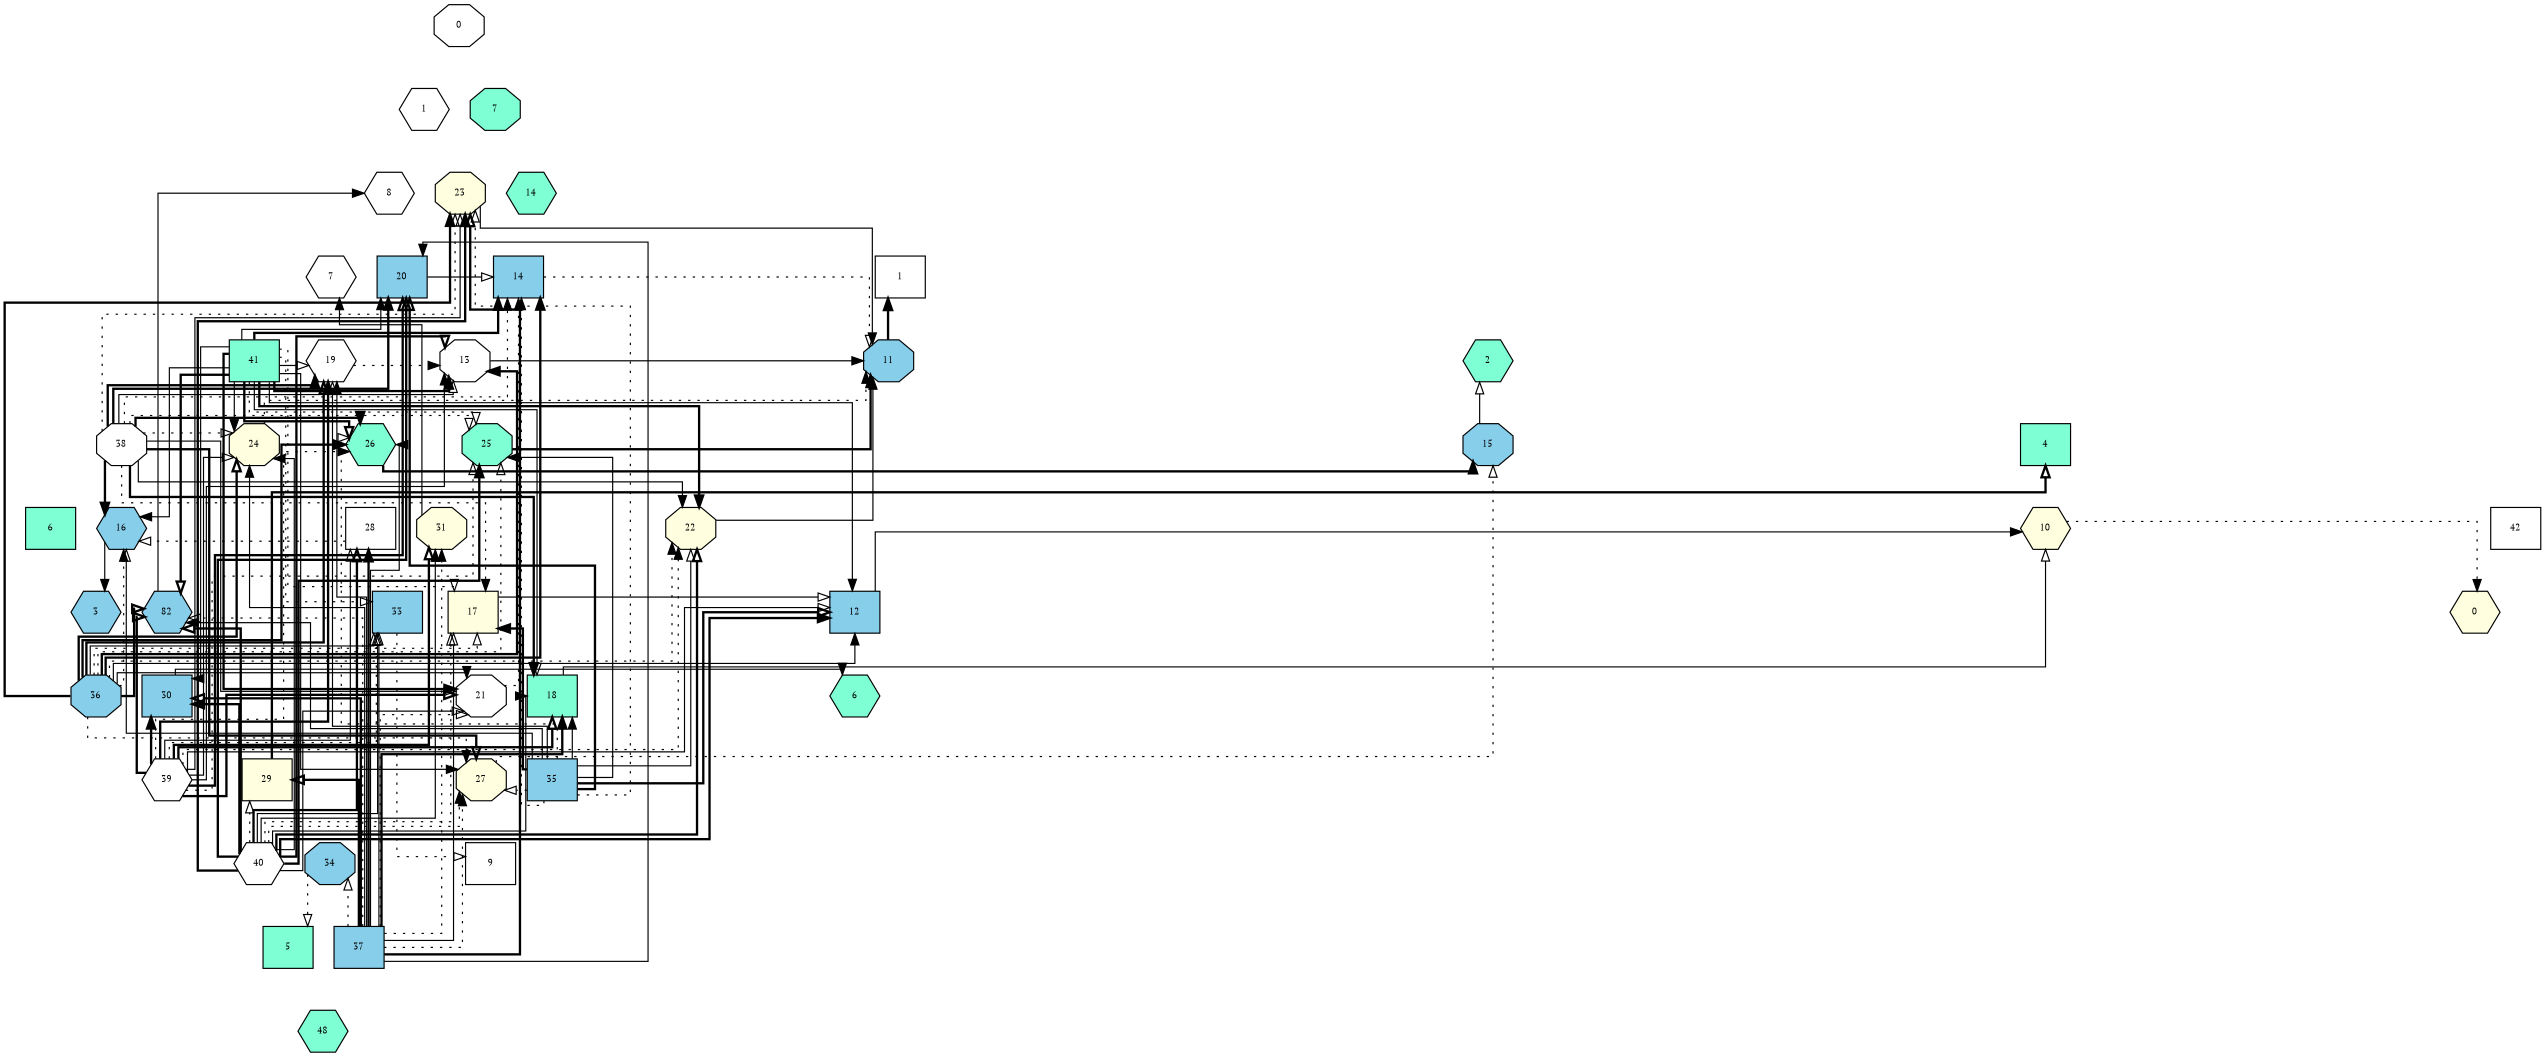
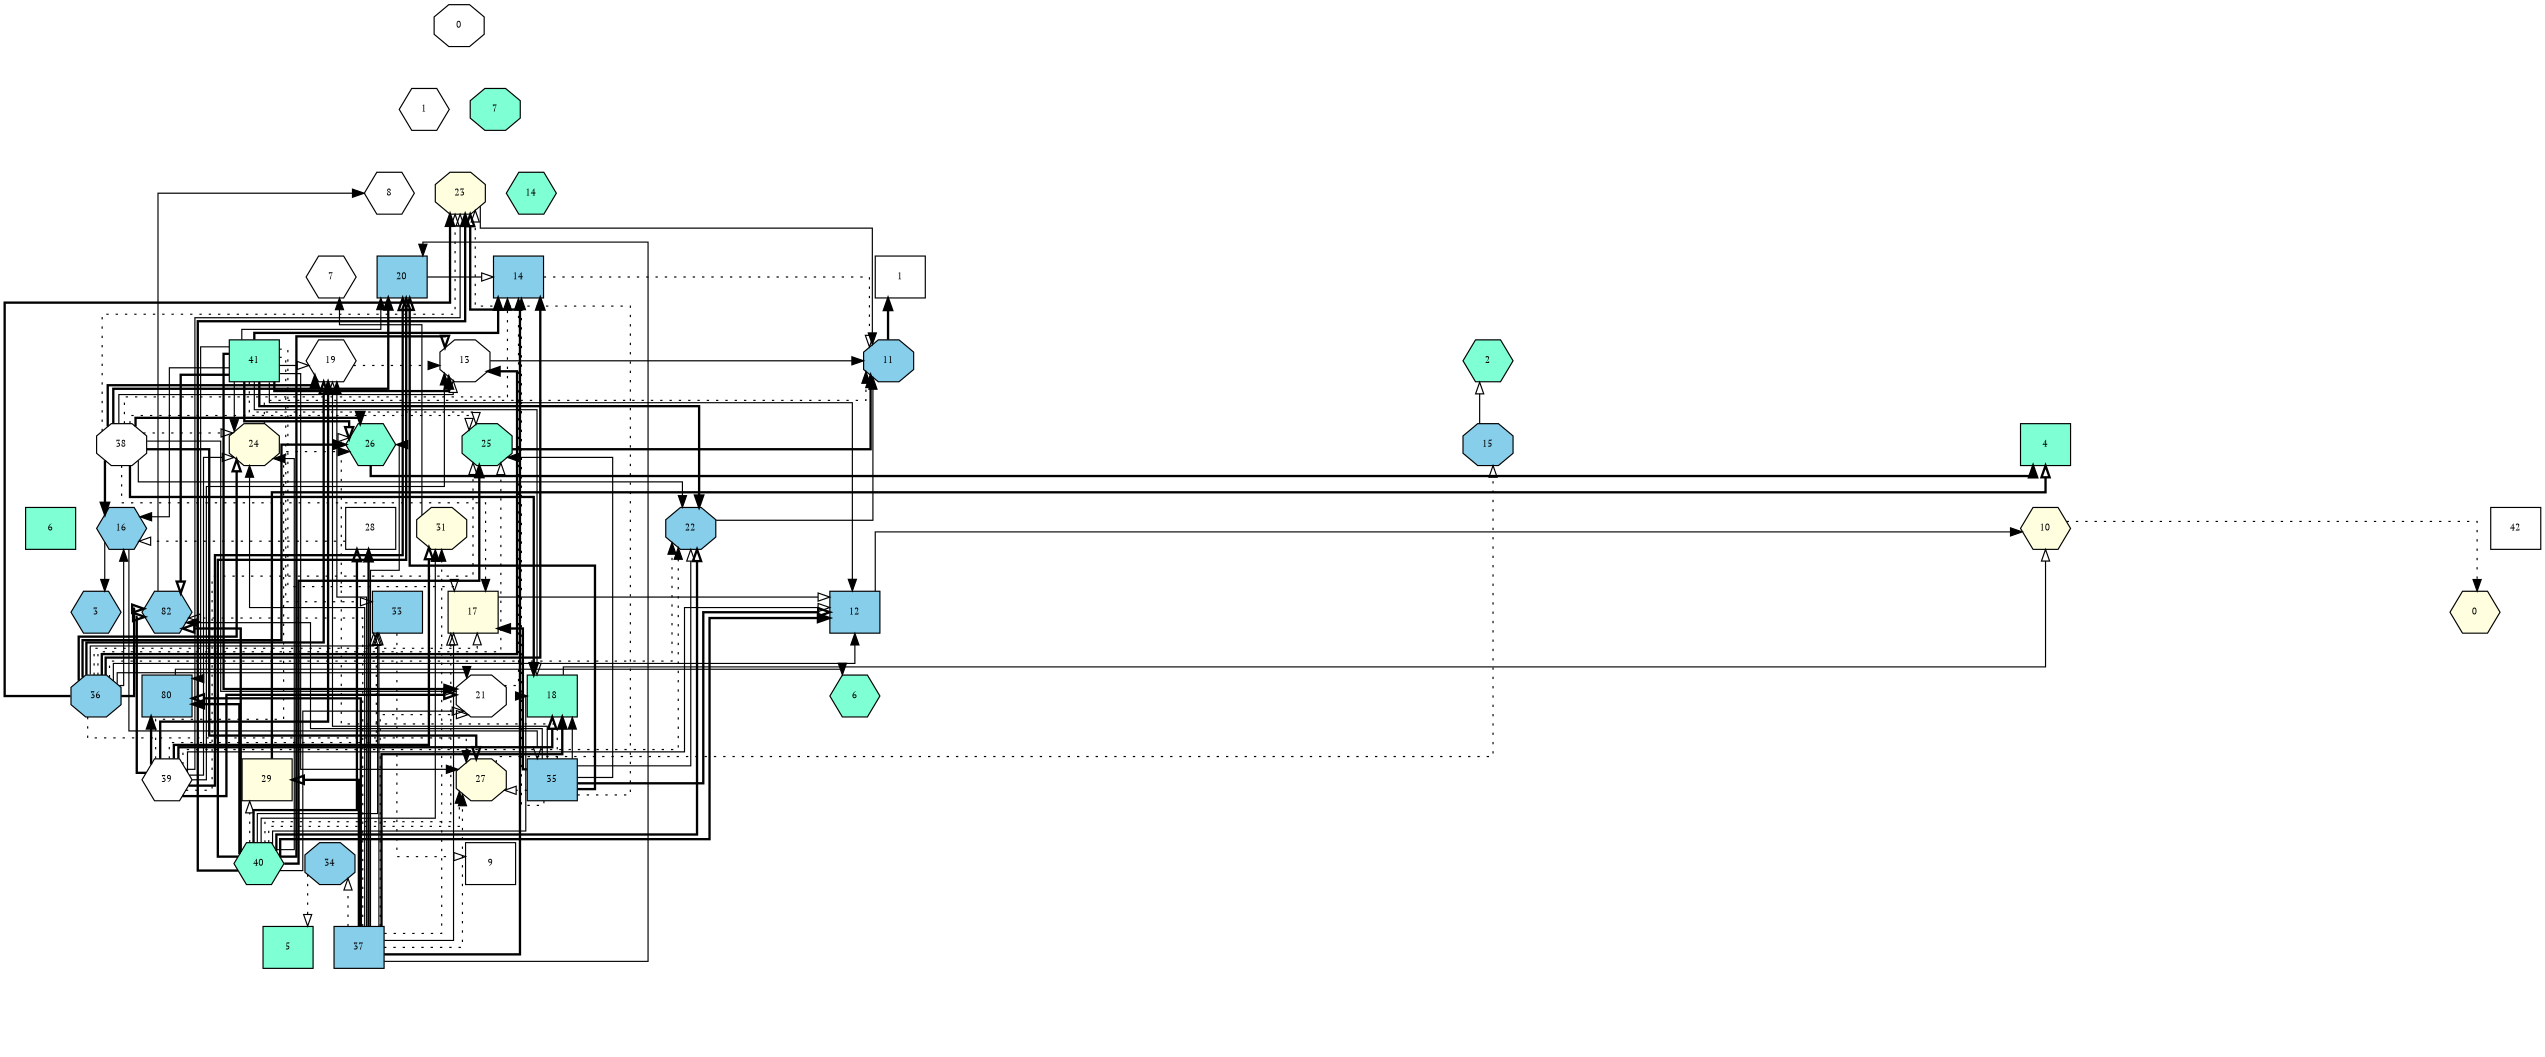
edge "26" -> "15": now "26" -> "4"
node "22": fillcolor lightyellow -> skyblue
edge "36" -> "16": style dotted -> solid
node "30": label "30" -> "80"
edge "35" -> "16": reversed
edge "39" -> "28": removed
node "40": fillcolor white -> aquamarine
node "48": removed
